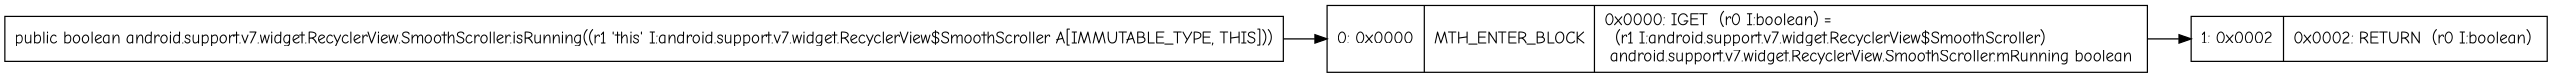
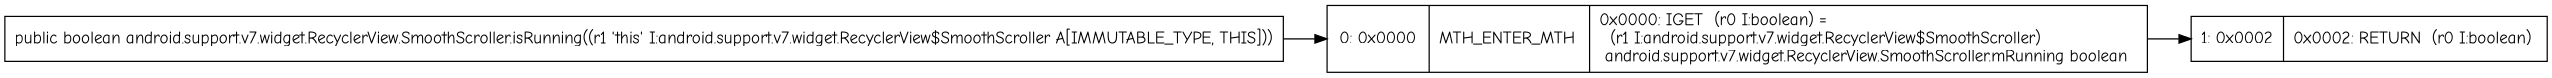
node "0: 0x0000": text "MTH_ENTER_BLOCK" -> "MTH_ENTER_MTH"
